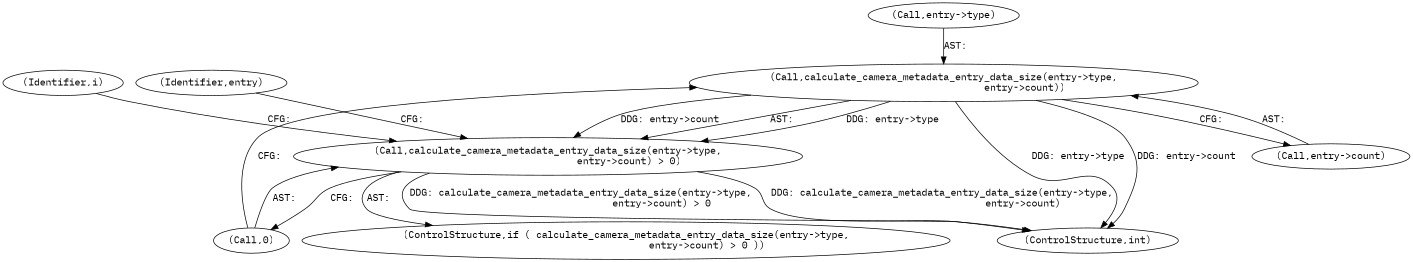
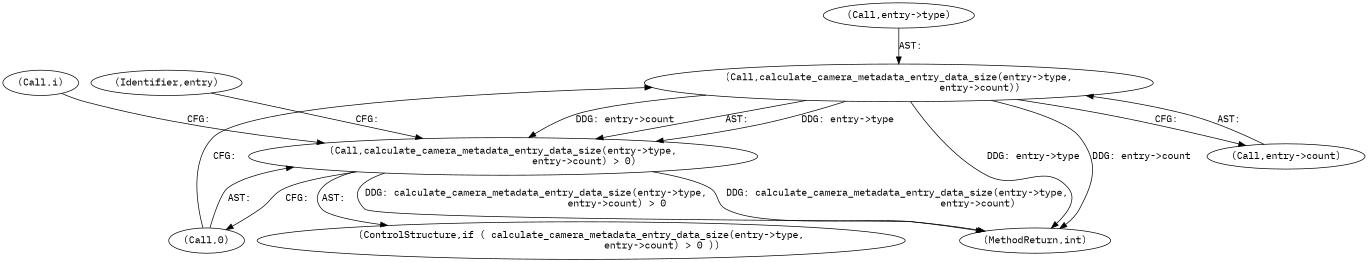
node "(Identifier,i)": label "(Identifier,i)" -> "(Call,i)"
node "(ControlStructure,int)": label "(ControlStructure,int)" -> "(MethodReturn,int)"
